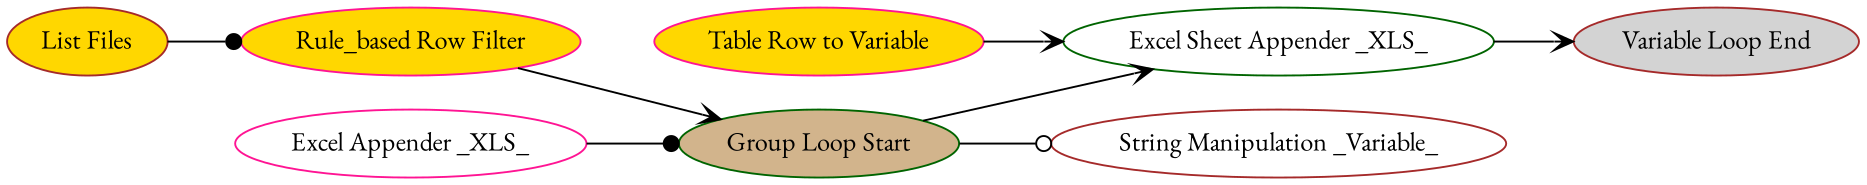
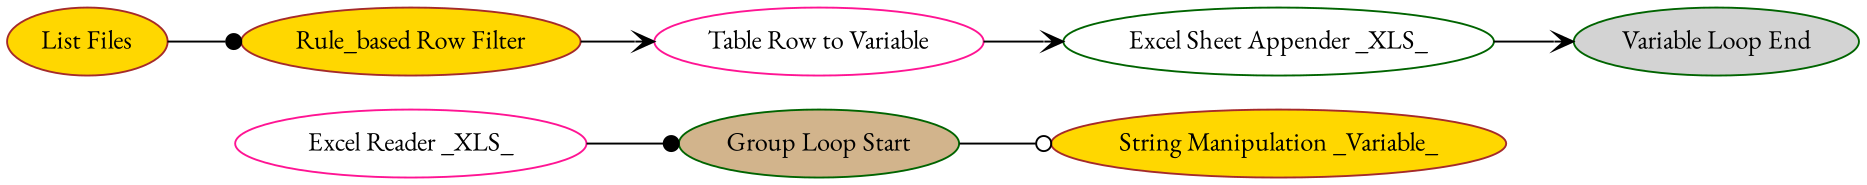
node "Rule_based Row Filter": color deeppink -> brown
node "Table Row to Variable": fillcolor gold -> white
node "Variable Loop End": color brown -> darkgreen
edge "Rule_based Row Filter" -> "Group Loop Start": now "Rule_based Row Filter" -> "Table Row to Variable"
edge "Group Loop Start" -> "Excel Sheet Appender _XLS_": removed
node "Excel Appender _XLS_": label "Excel Appender _XLS_" -> "Excel Reader _XLS_"
node "String Manipulation _Variable_": fillcolor white -> gold
